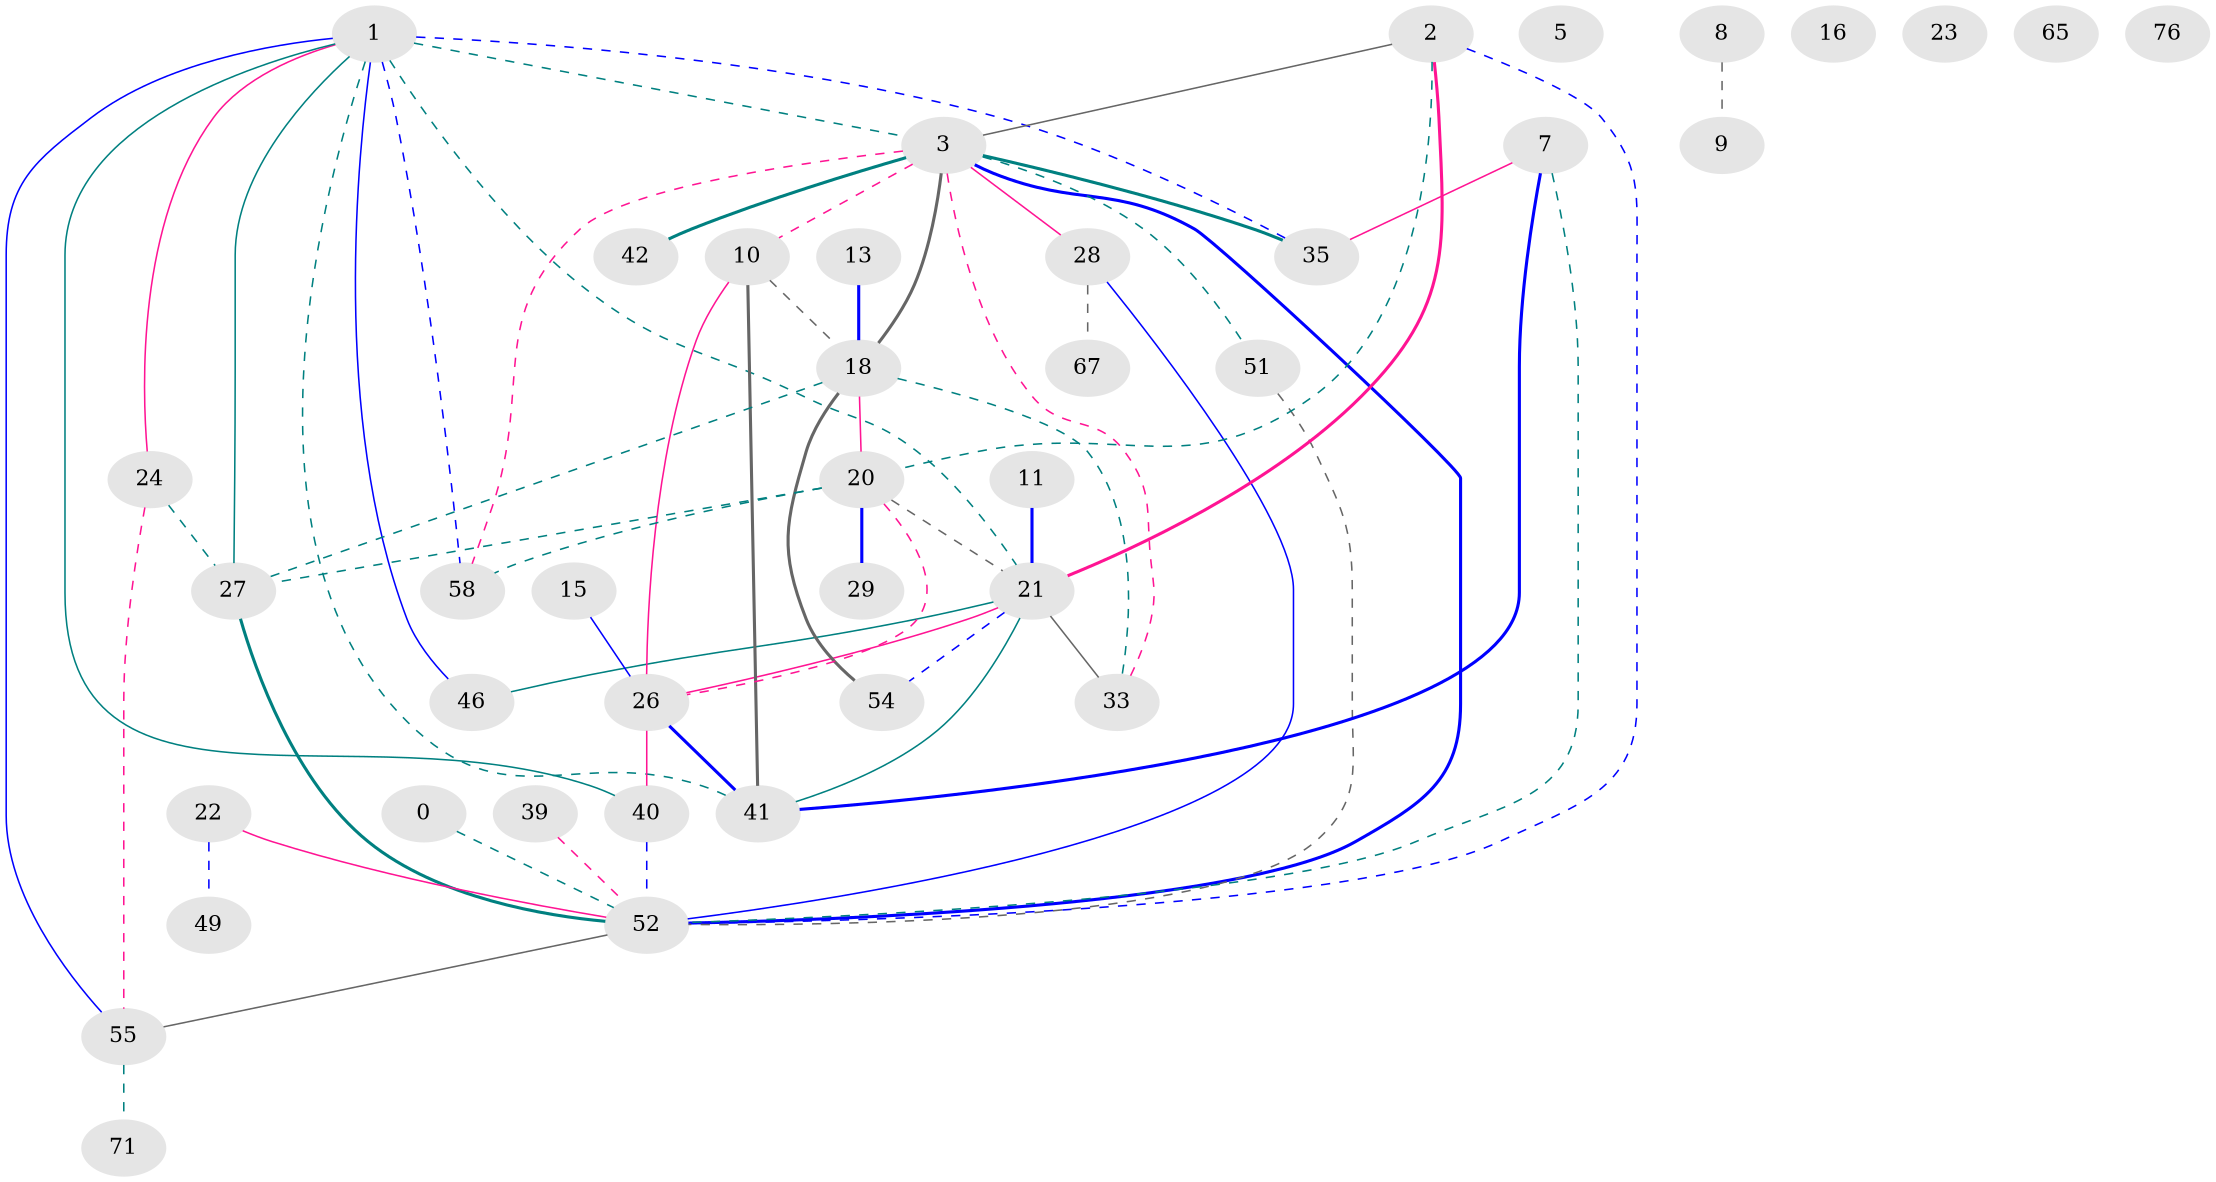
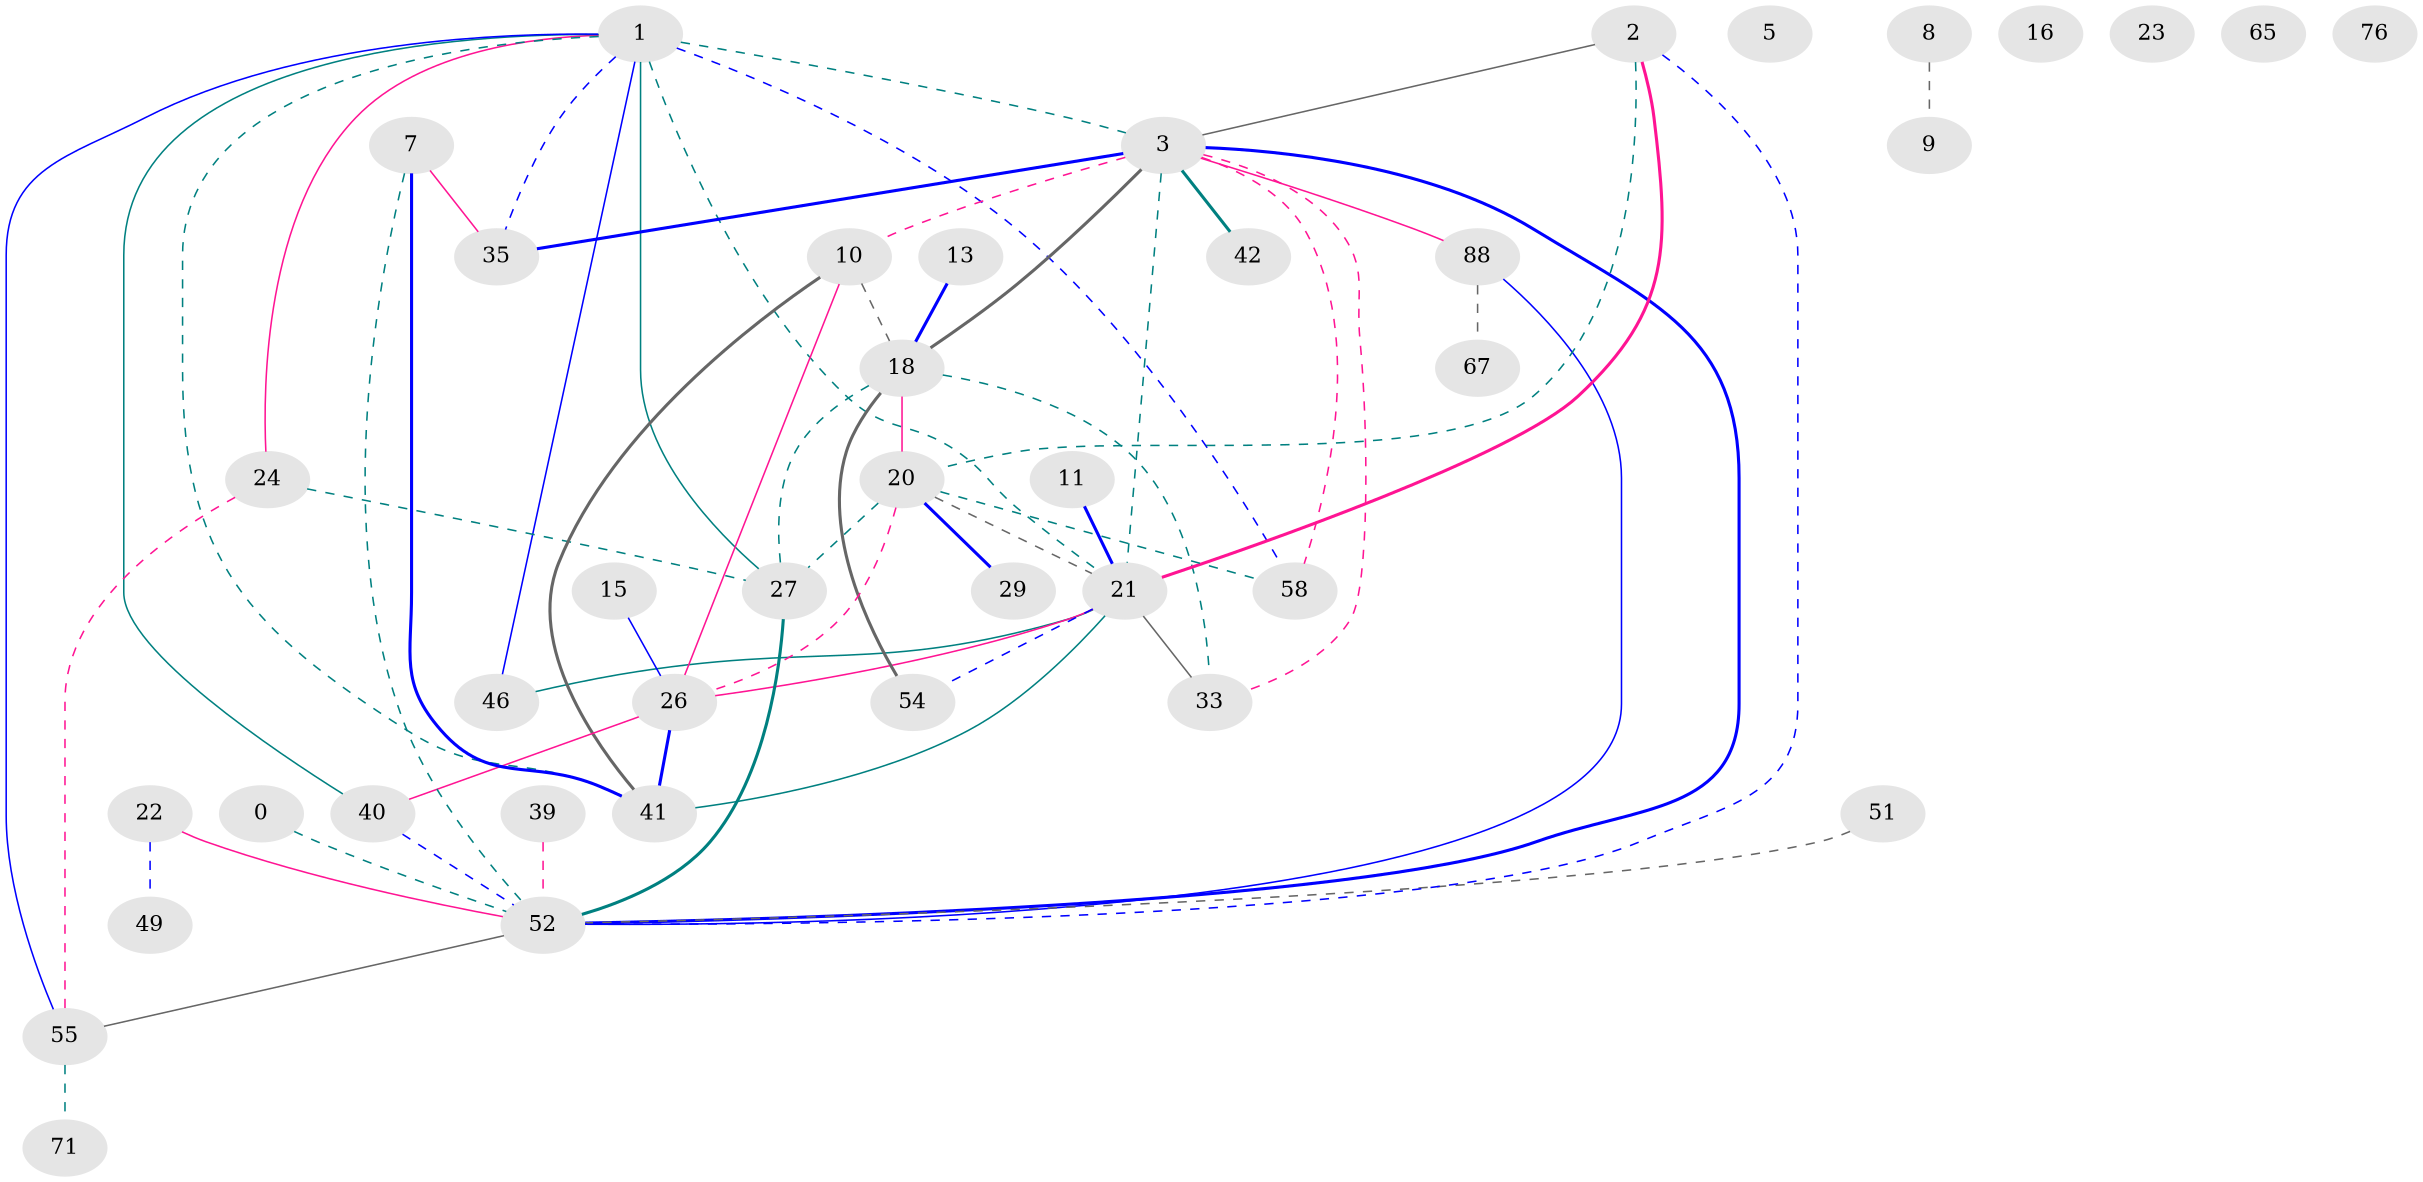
edge "3" -- "35": color teal -> blue
edge "3" -- "51": now "3" -- "21"
node "28": label "28" -> "88"
